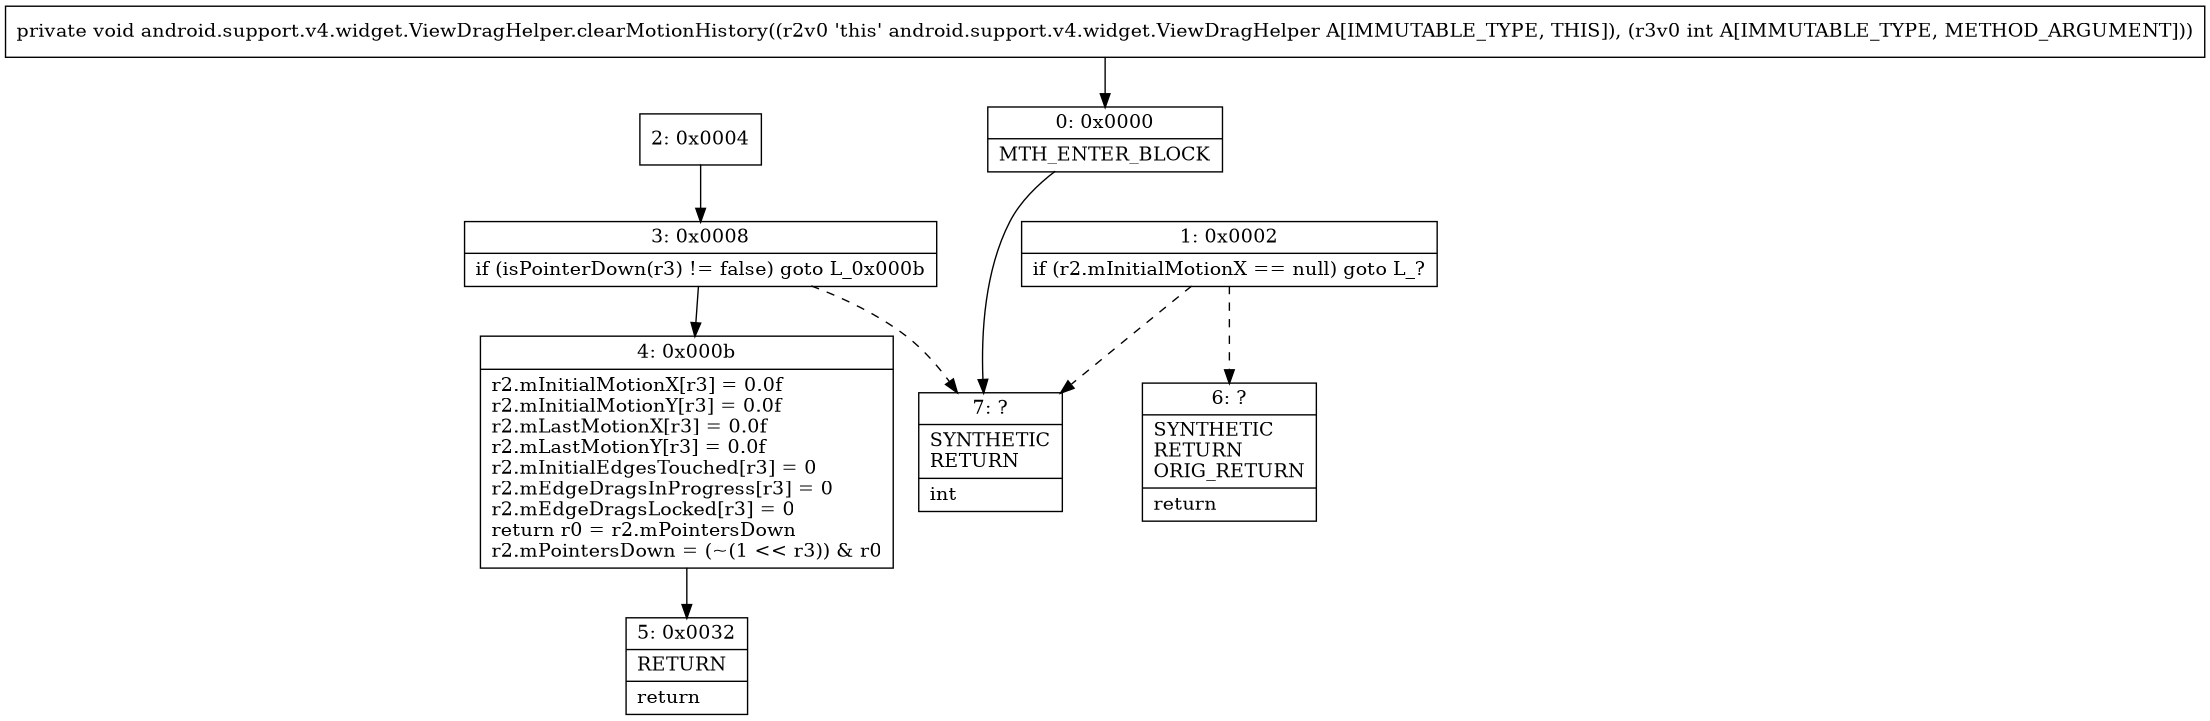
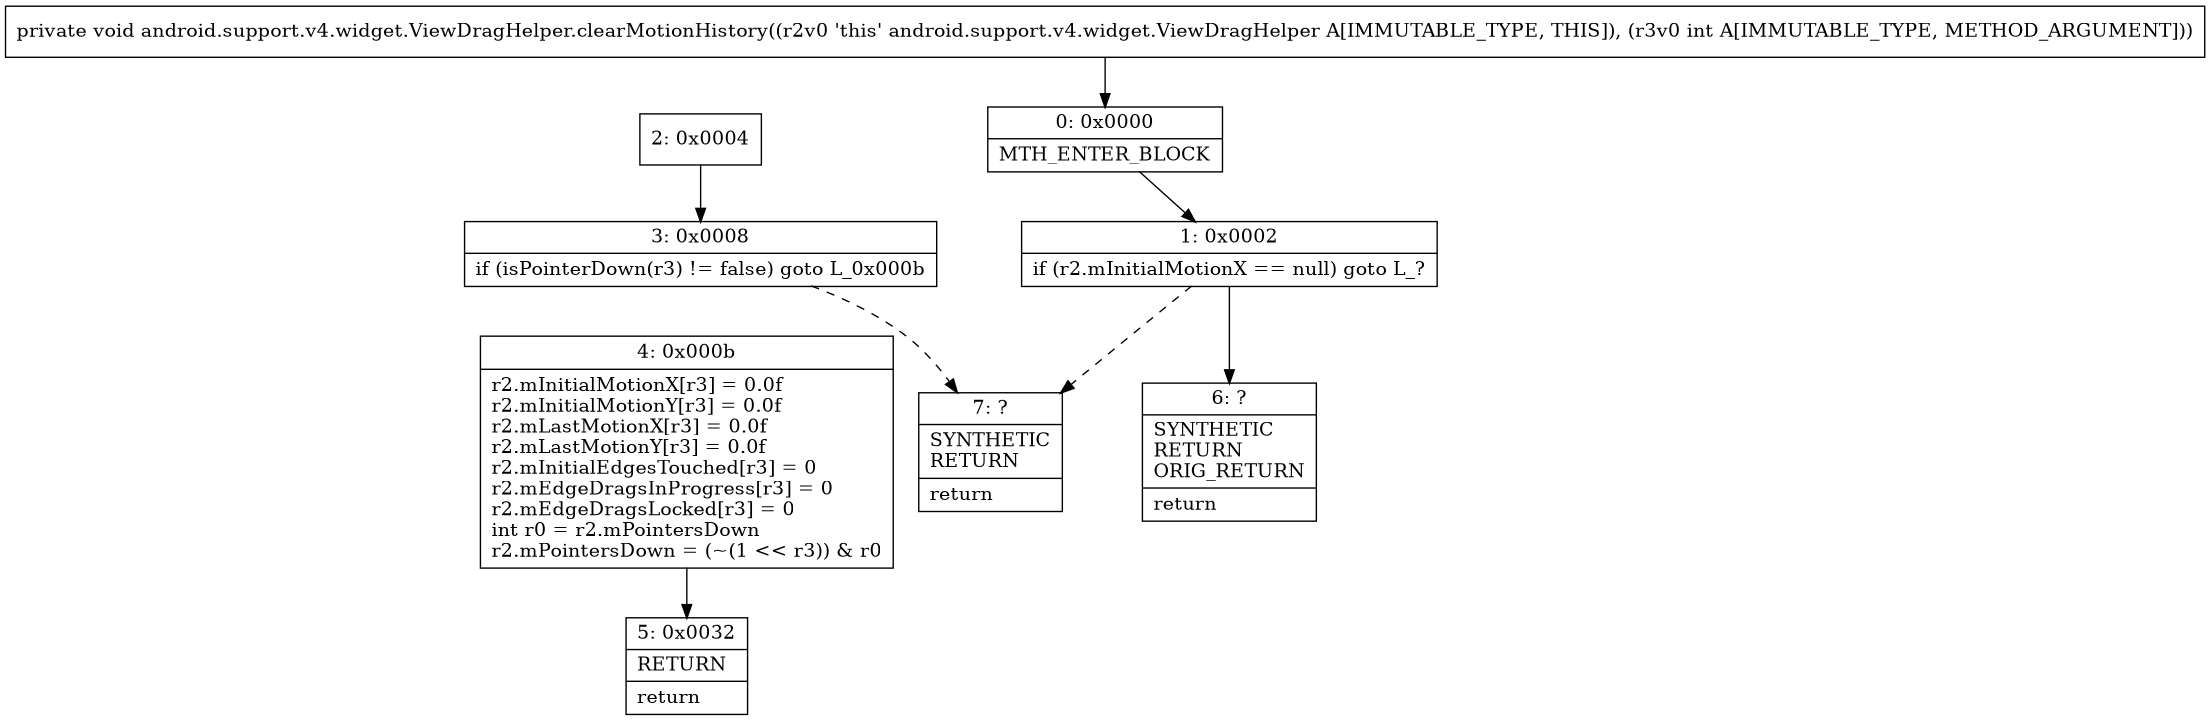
edge "0: 0x0000" -> "7: ?": now "0: 0x0000" -> "1: 0x0002"
edge "3: 0x0008" -> "4: 0x000b": removed
edge "1: 0x0002" -> "6: ?": style dashed -> solid
node "7: ?": text "int" -> "return"
node "4: 0x000b": text "return r0 = r2.mPointersDown" -> "int r0 = r2.mPointersDown"
